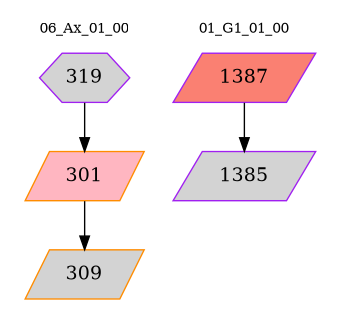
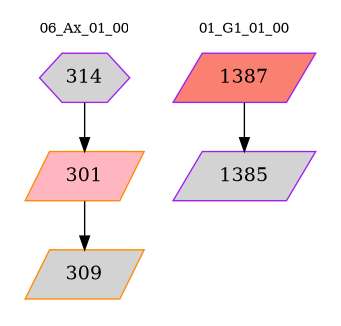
node "319": label "319" -> "314"
